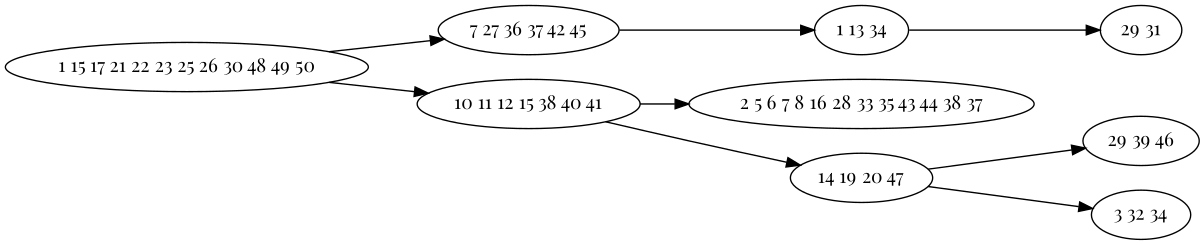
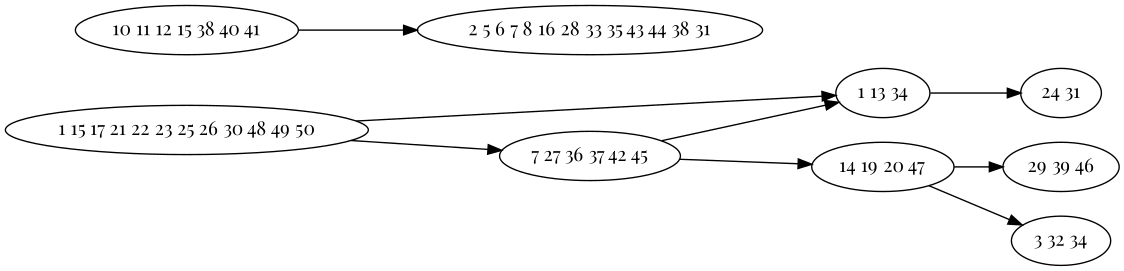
node "29 31": label "29 31" -> "24 31"
edge "1 15 17 21 22 23 25 26 30 48 49 50" -> "10 11 12 15 38 40 41": now "1 15 17 21 22 23 25 26 30 48 49 50" -> "1 13 34"
node "2 5 6 7 8 16 28 33 35 43 44 38 37": label "2 5 6 7 8 16 28 33 35 43 44 38 37" -> "2 5 6 7 8 16 28 33 35 43 44 38 31"
edge "10 11 12 15 38 40 41" -> "14 19 20 47": now "7 27 36 37 42 45" -> "14 19 20 47"
